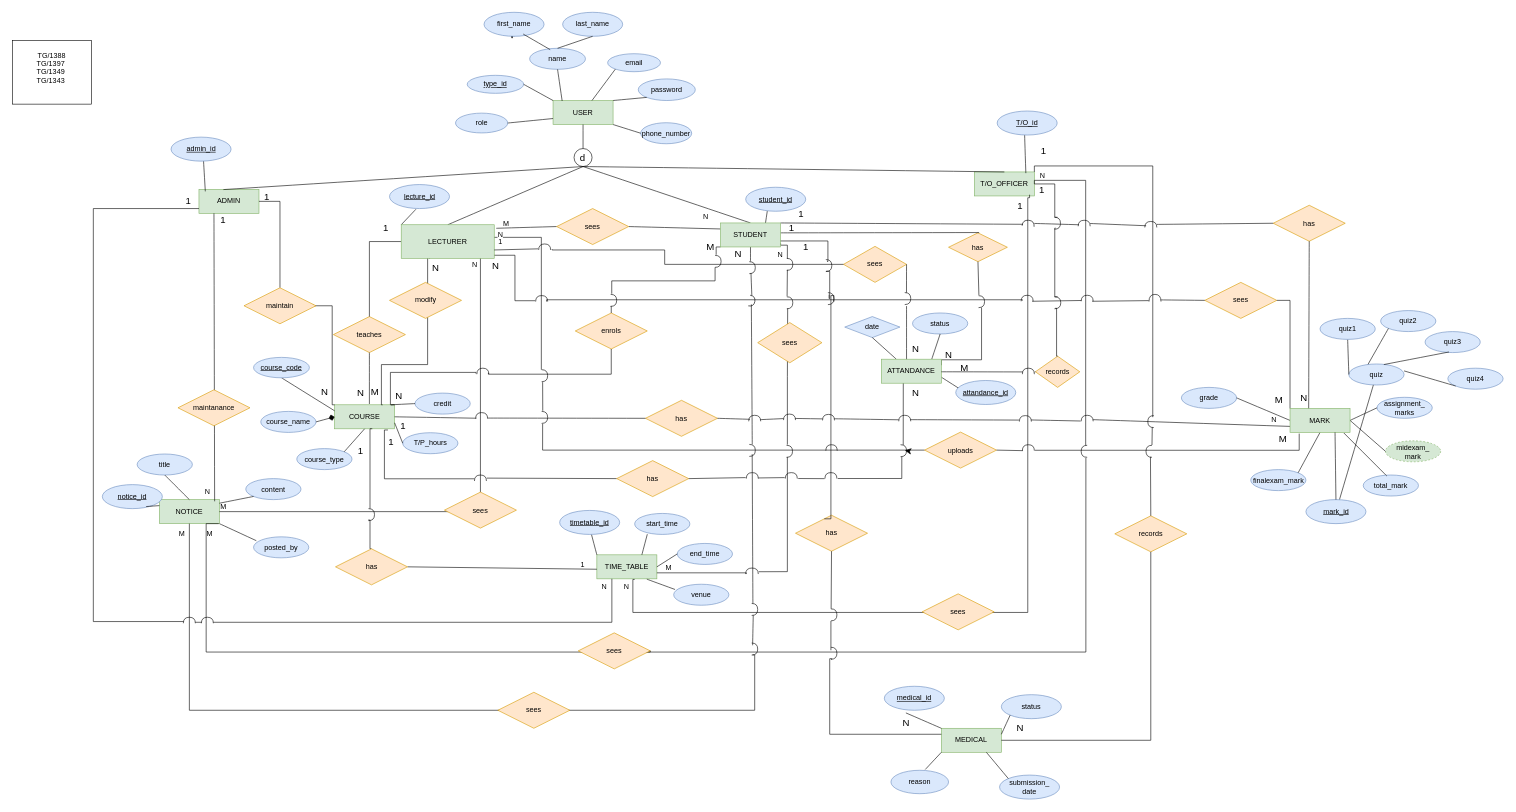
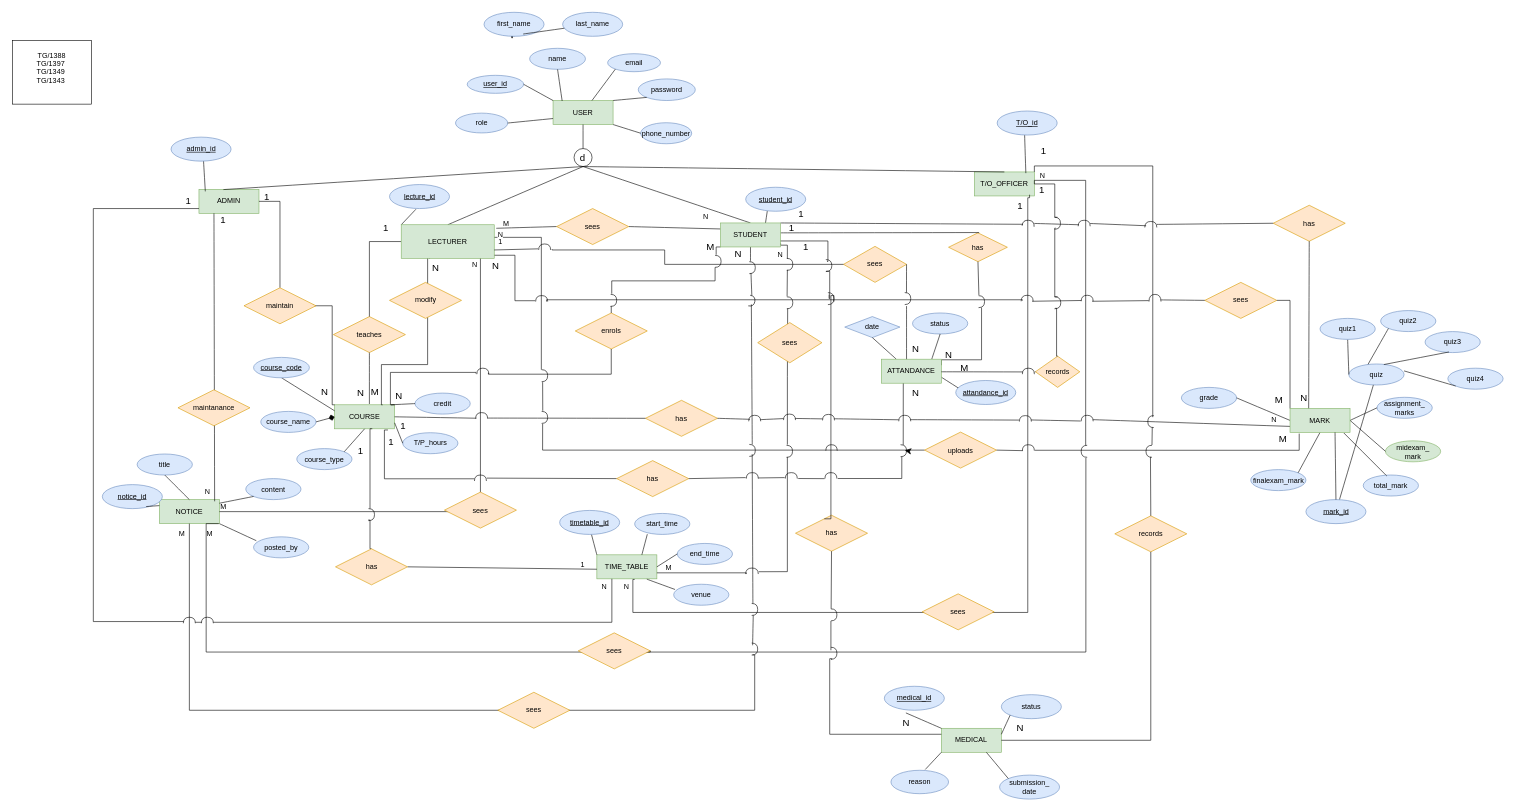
edge "first_name" -- "name": now "first_name" -- "last_name"
edge "last_name" -- "name": removed
node "type_id": label "type_id" -> "user_id"
node "midexam_ mark": style dashed -> solid
